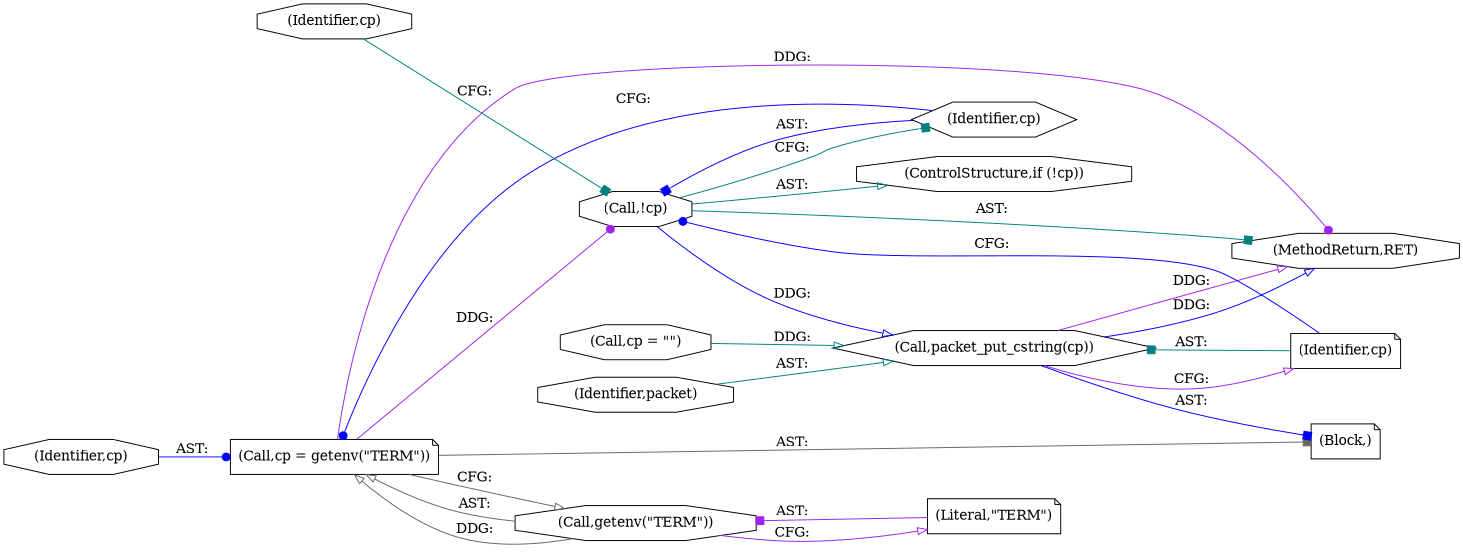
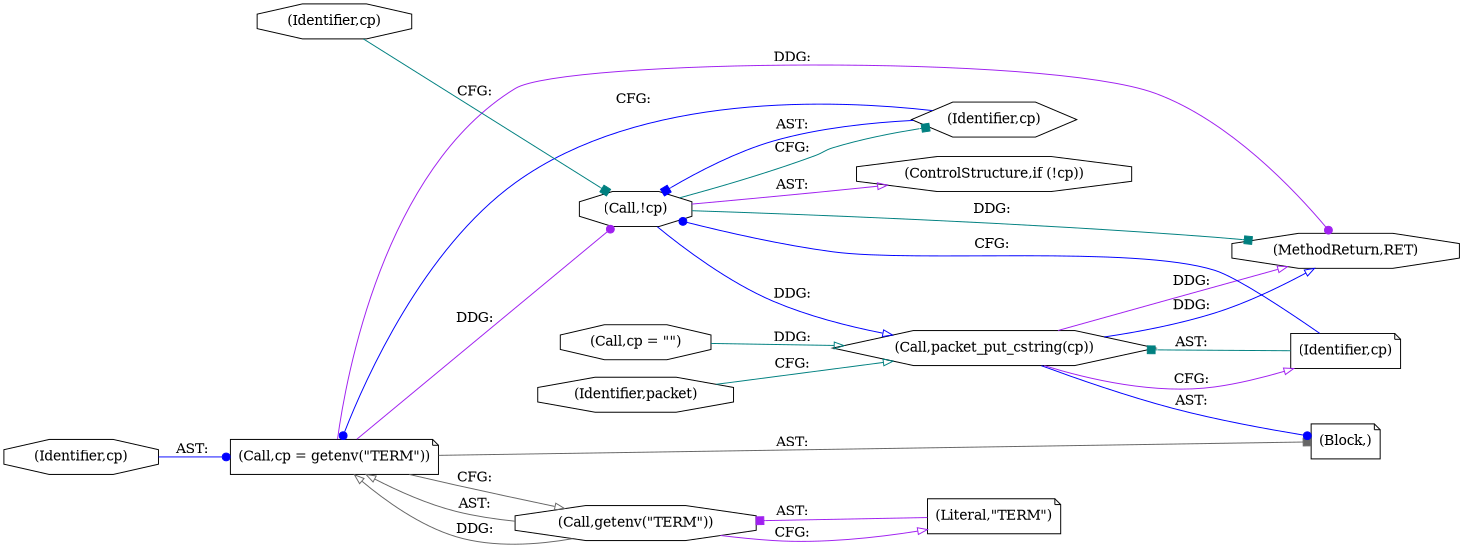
edge "(Call,!cp)" -> "(ControlStructure,if (!cp))": color teal -> purple
edge "(Call,!cp)" -> "(MethodReturn,RET)": label "AST: " -> "DDG: "
edge "(Identifier,packet)" -> "(Call,packet_put_cstring(cp))": label "AST: " -> "CFG: "
edge "(Call,packet_put_cstring(cp))" -> "(Block,)": arrowhead box -> dot
